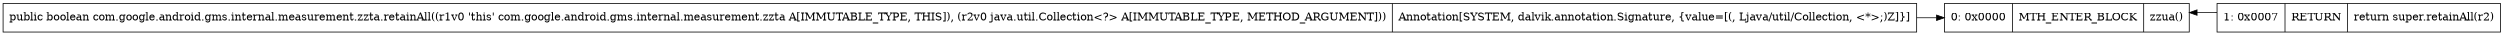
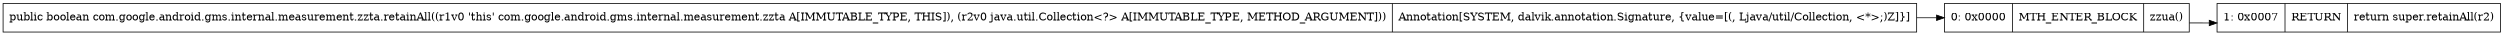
edge "1: 0x0007" -> "0: 0x0000": reversed
